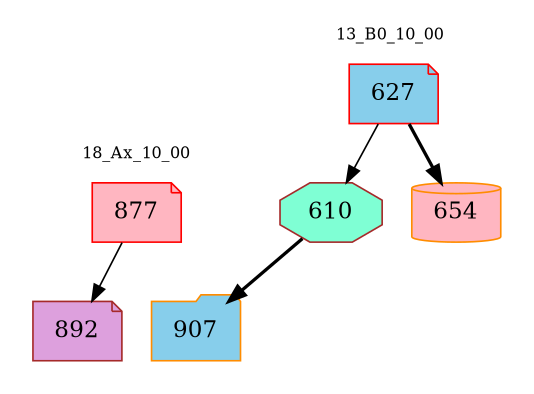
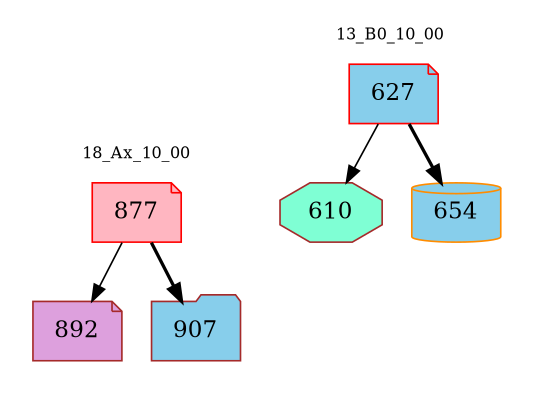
node "654": fillcolor lightpink -> skyblue
edge "610" -> "907": now "877" -> "907"
node "907": color darkorange -> brown
